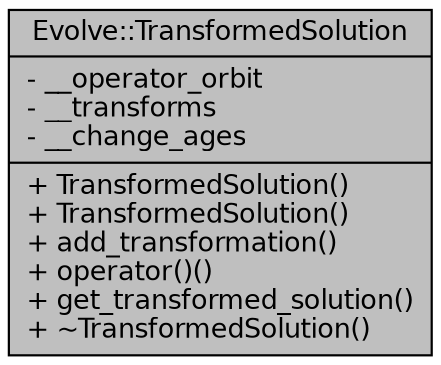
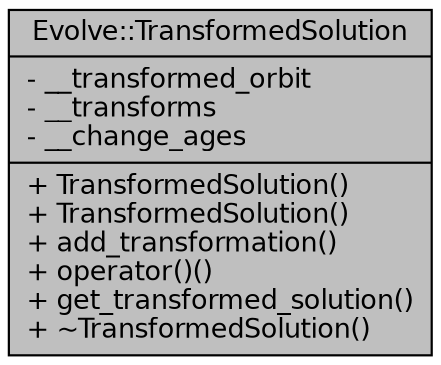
node "Evolve::TransformedSolution": text "- __operator_orbit" -> "- __transformed_orbit"
